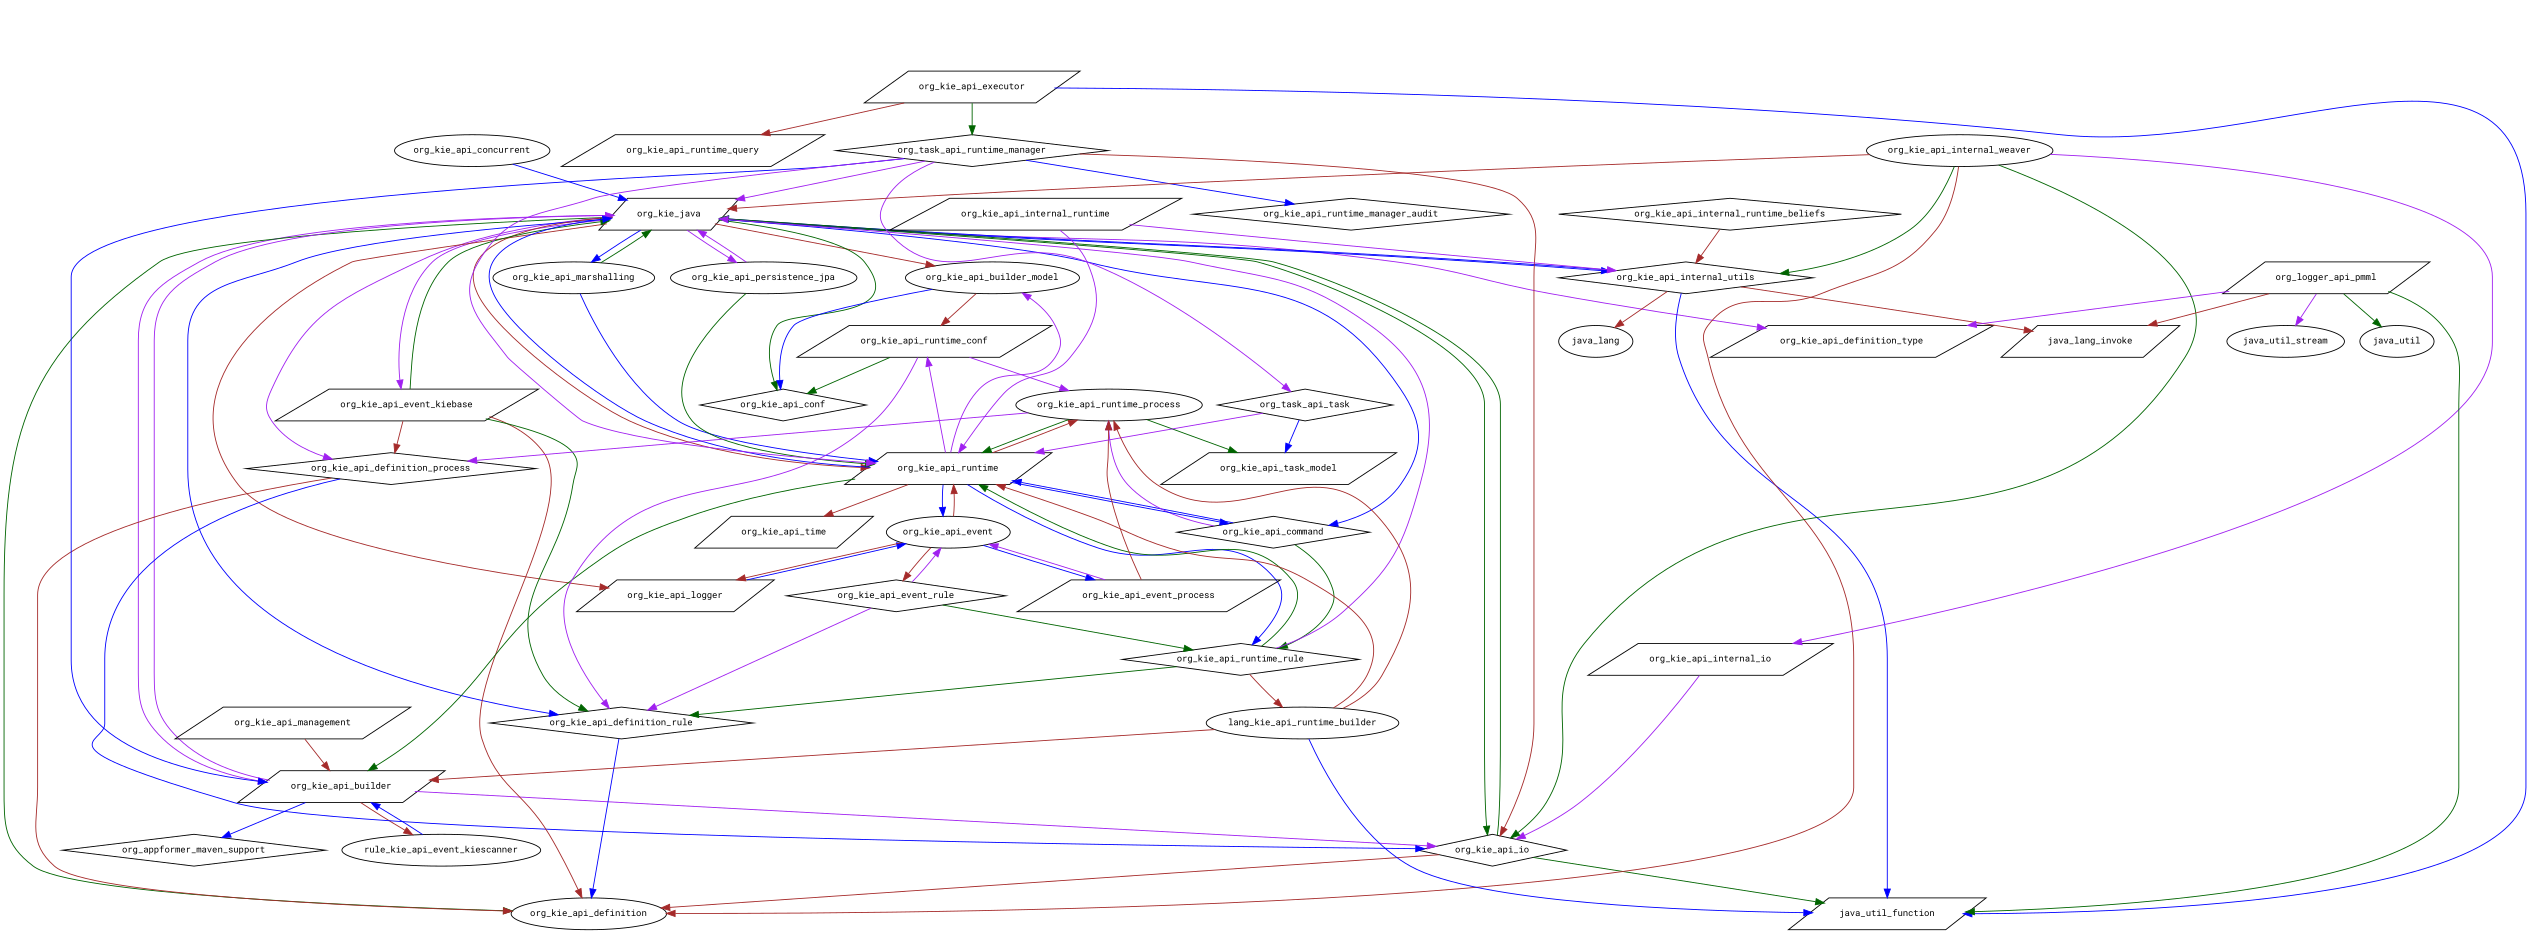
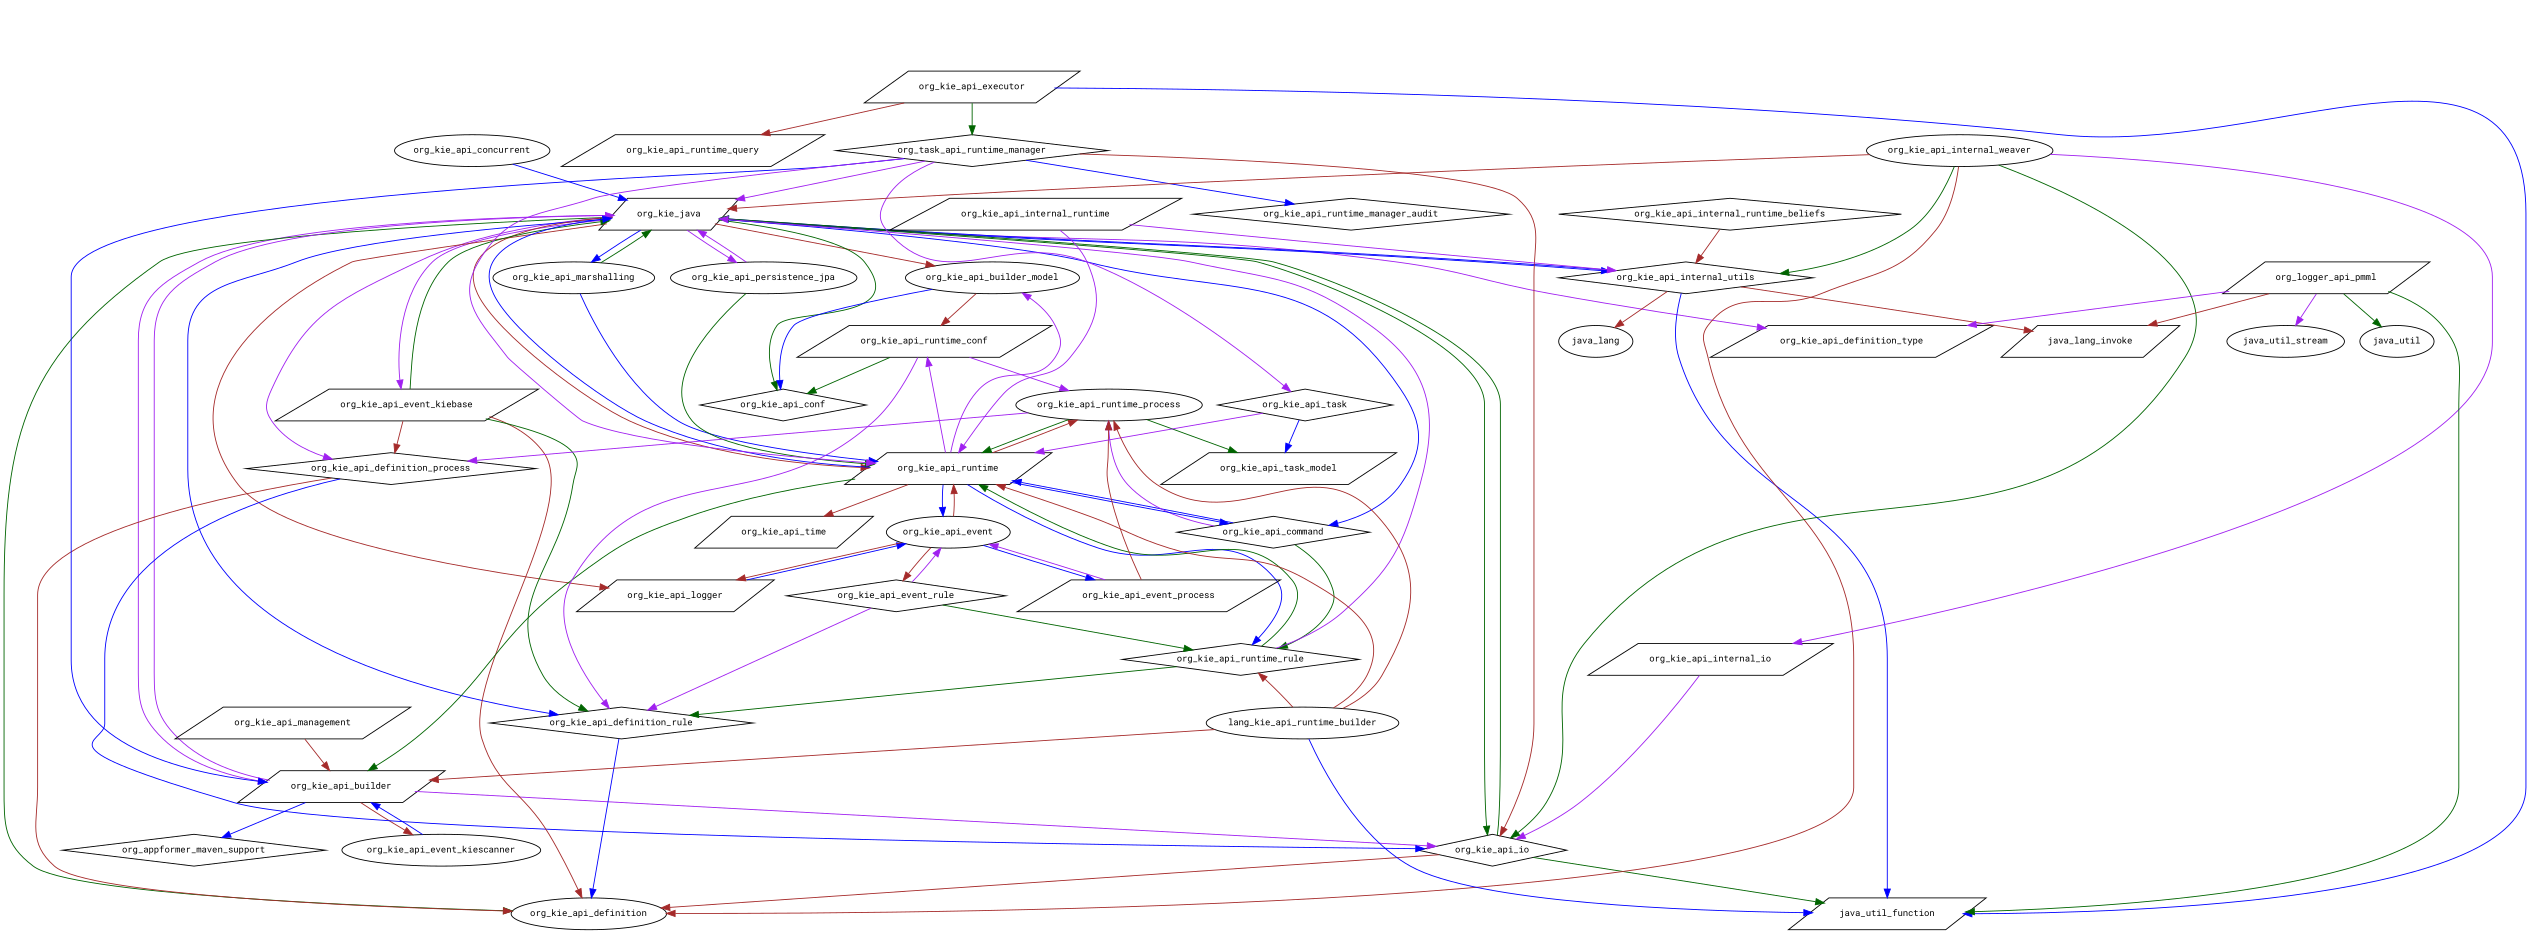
node "org_task_api_task": label "org_task_api_task" -> "org_kie_api_task"
edge "org_kie_api_runtime_rule" -> "lang_kie_api_runtime_builder": reversed
node "rule_kie_api_event_kiescanner": label "rule_kie_api_event_kiescanner" -> "org_kie_api_event_kiescanner"
